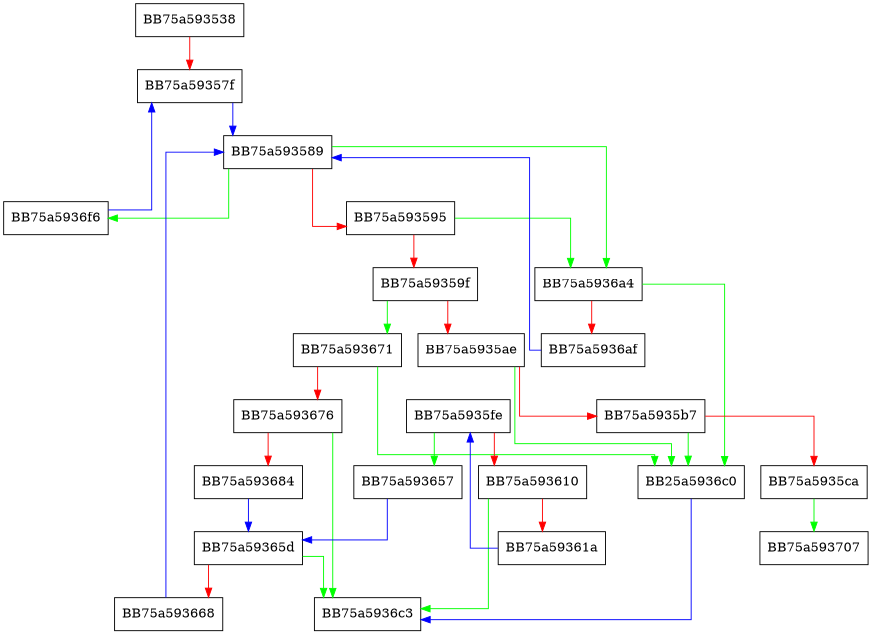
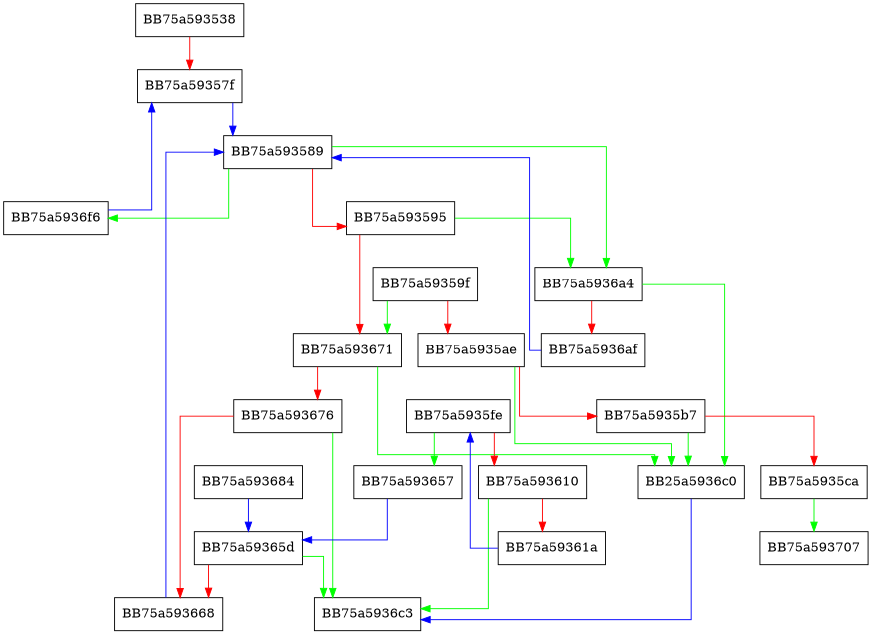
edge "BB75a593595" -> "BB75a59359f": now "BB75a593595" -> "BB75a593671"
edge "BB75a593676" -> "BB75a593684": now "BB75a593676" -> "BB75a593668"
